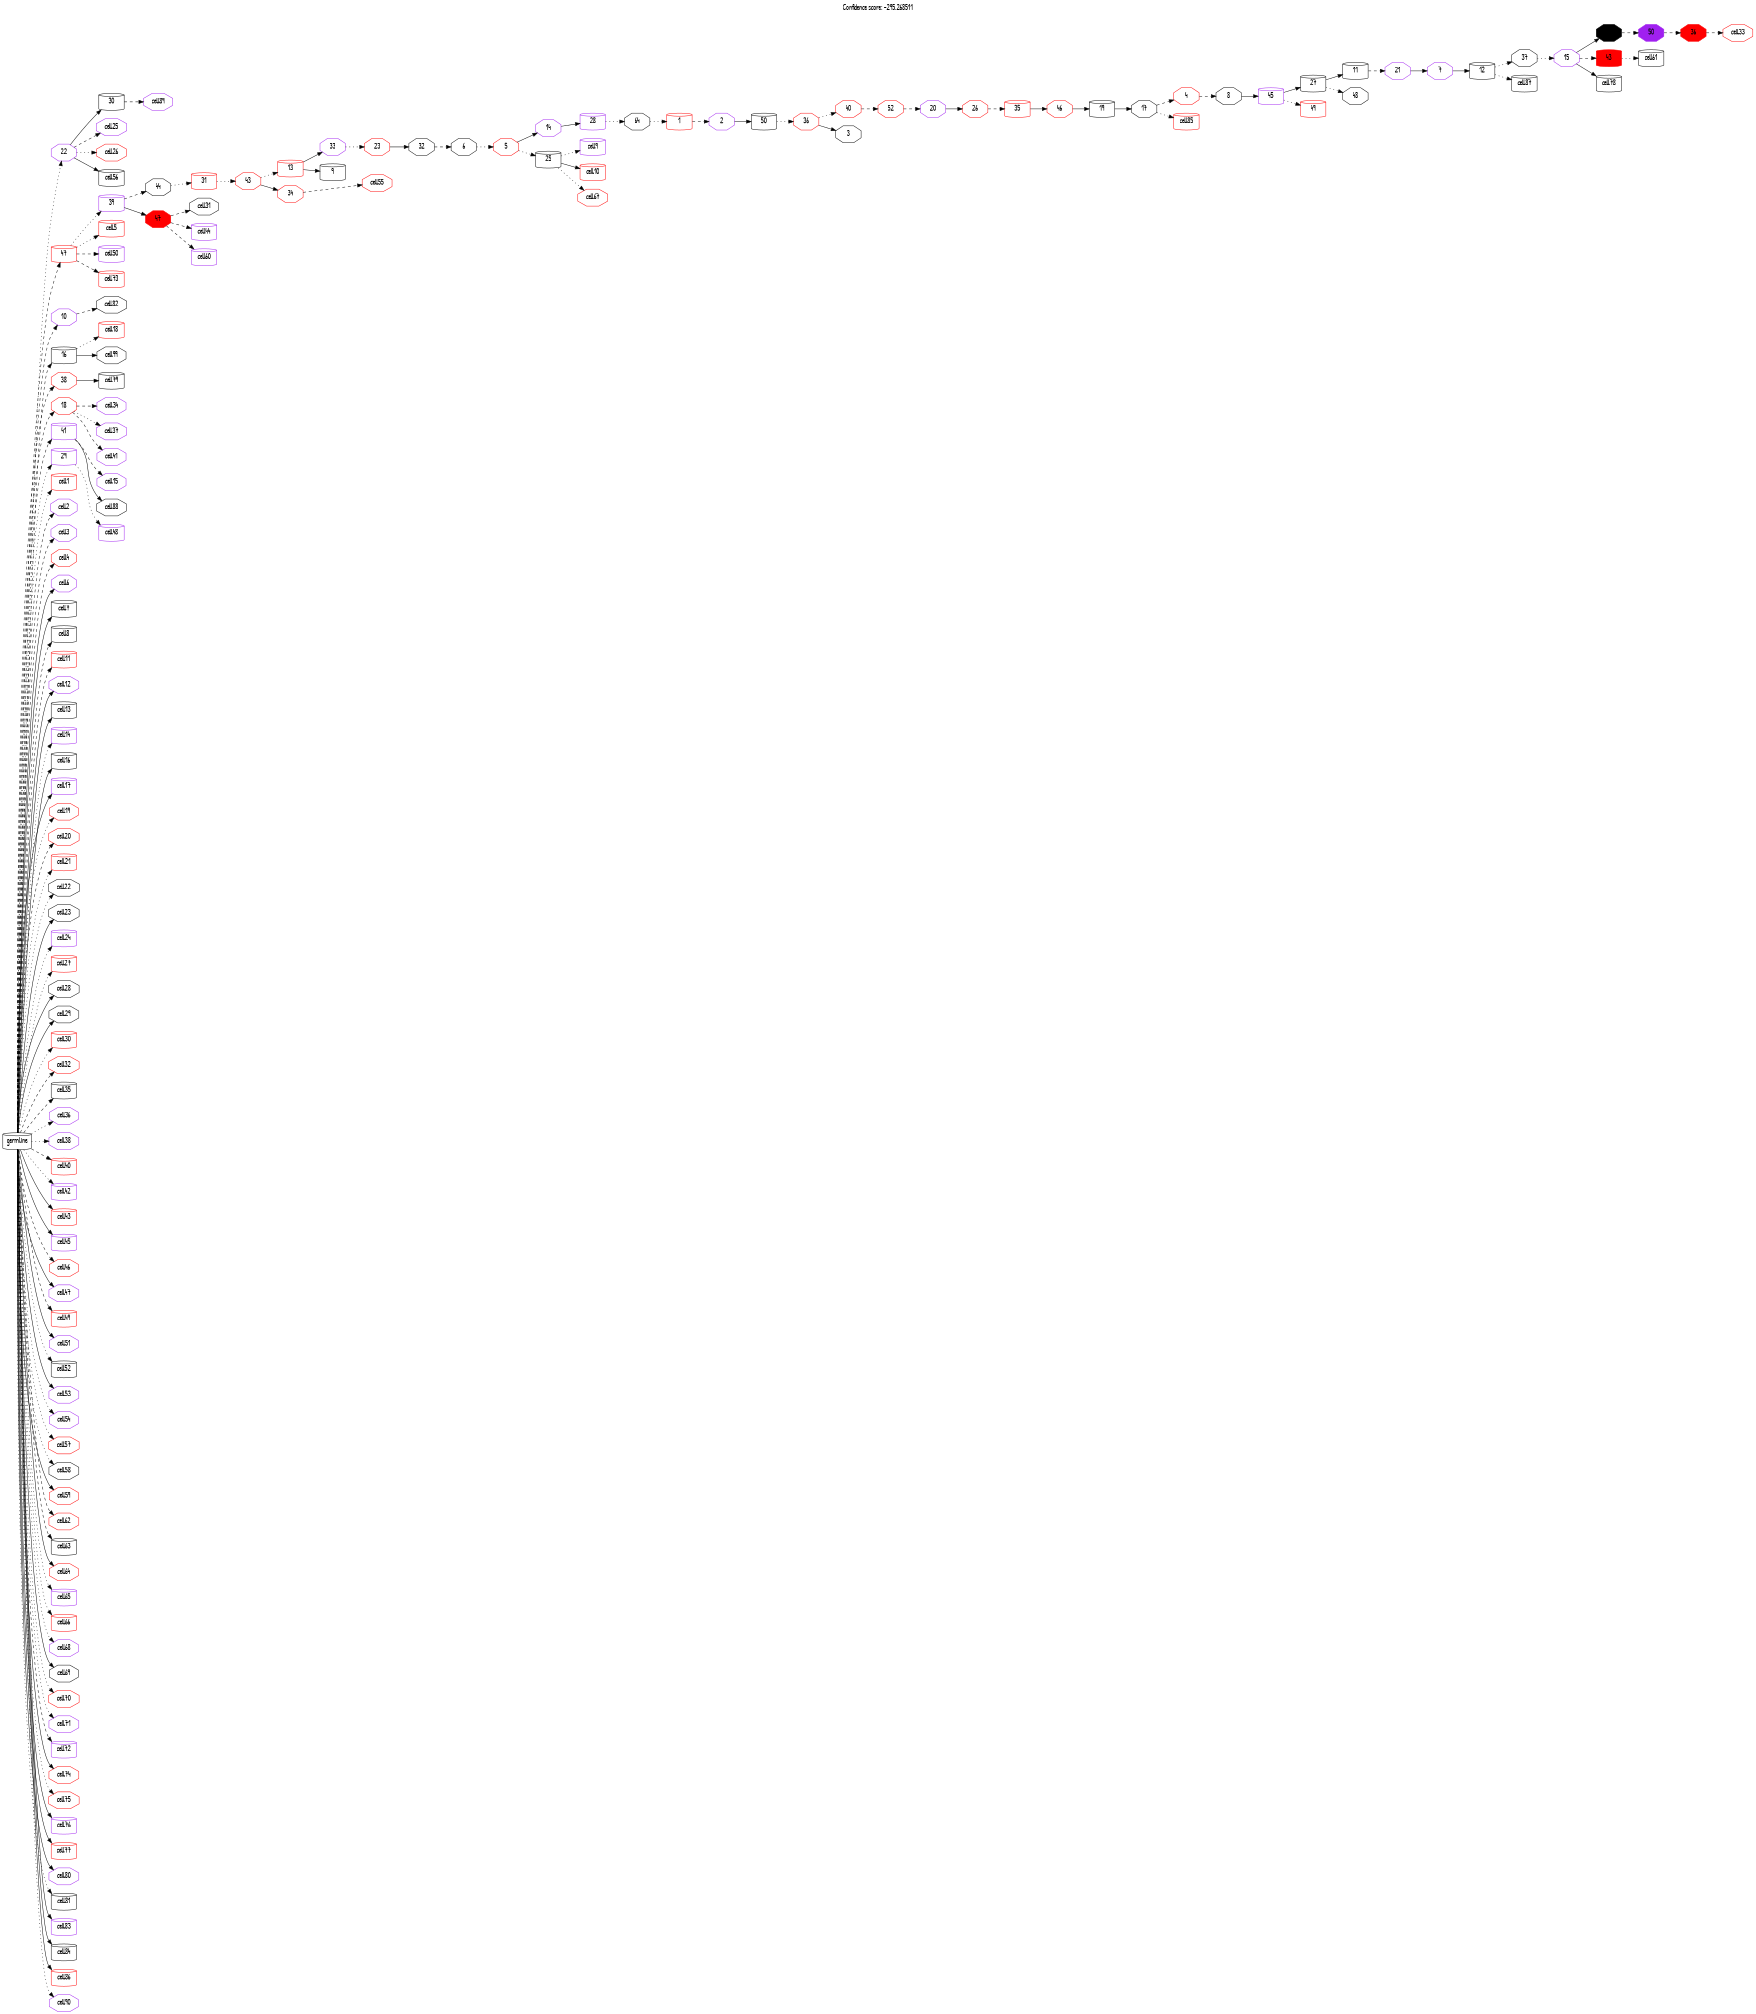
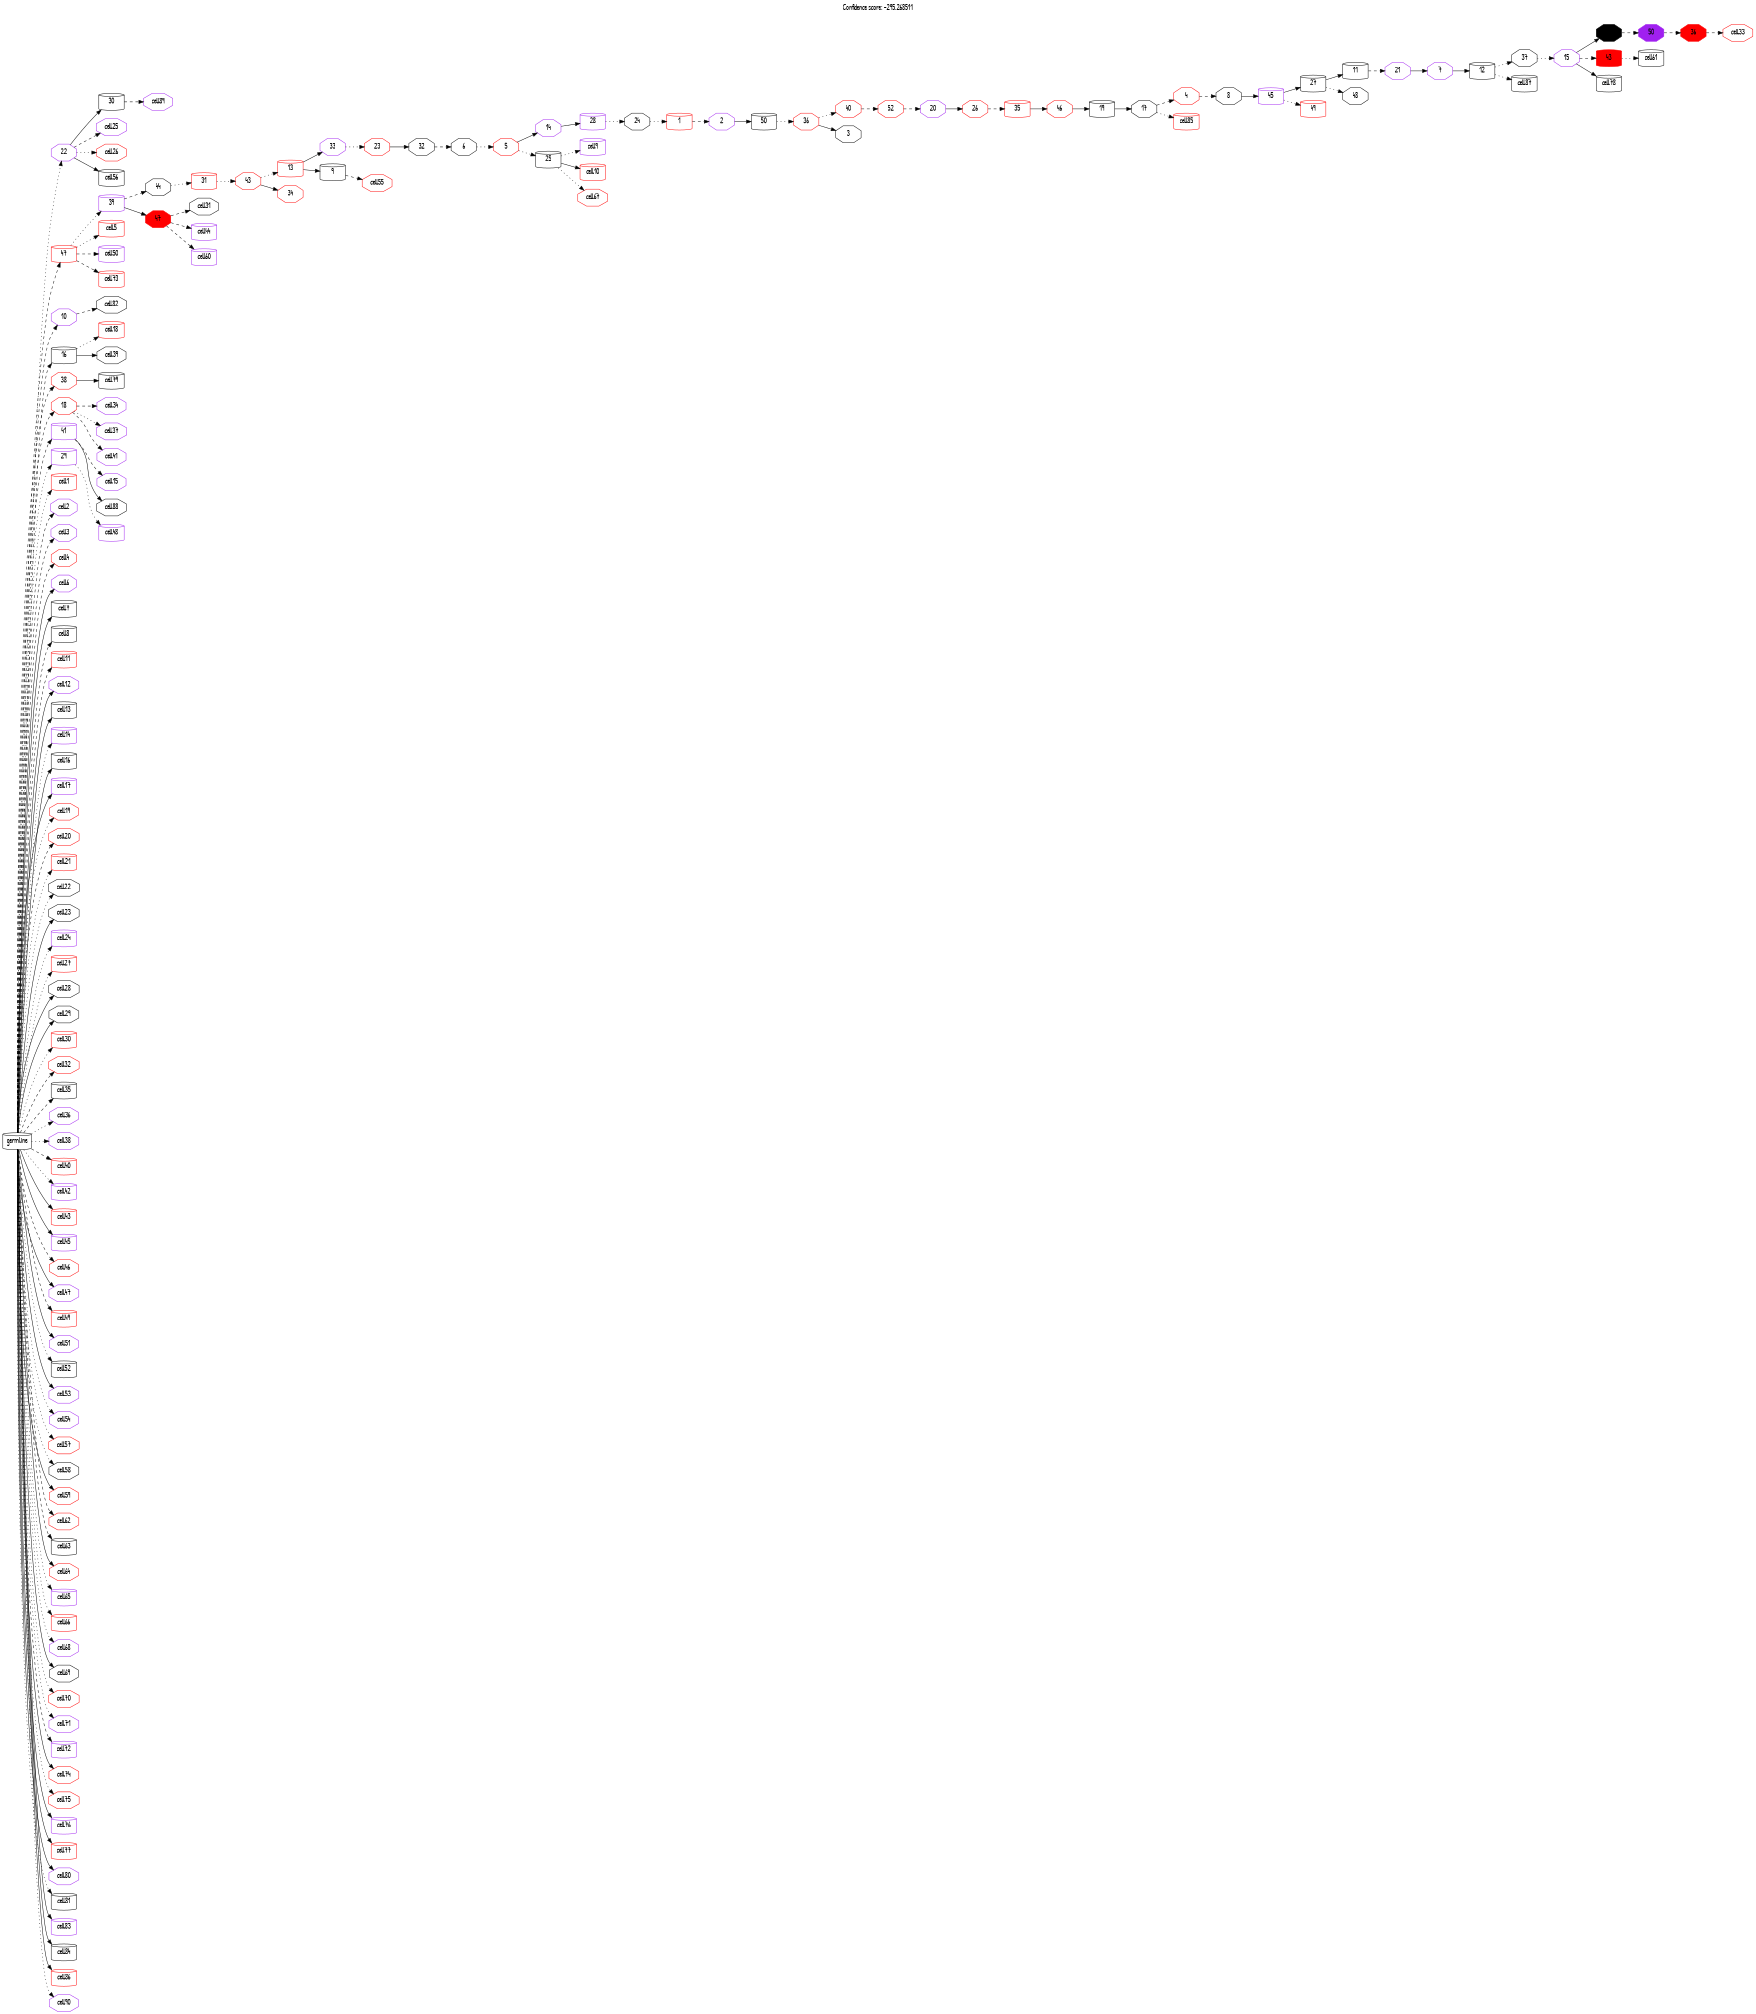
node "64": label "64" -> "24"
edge "34" -> "cell55": now "9" -> "cell55"
node "cell99": label "cell99" -> "cell39"
